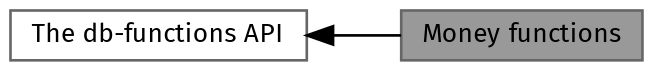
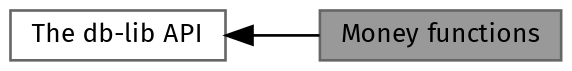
node "The db-functions API": label "The db-functions API" -> "The db-lib API"
